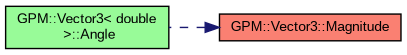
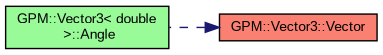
node "GPM::Vector3::Magnitude": label "GPM::Vector3::Magnitude" -> "GPM::Vector3::Vector"
